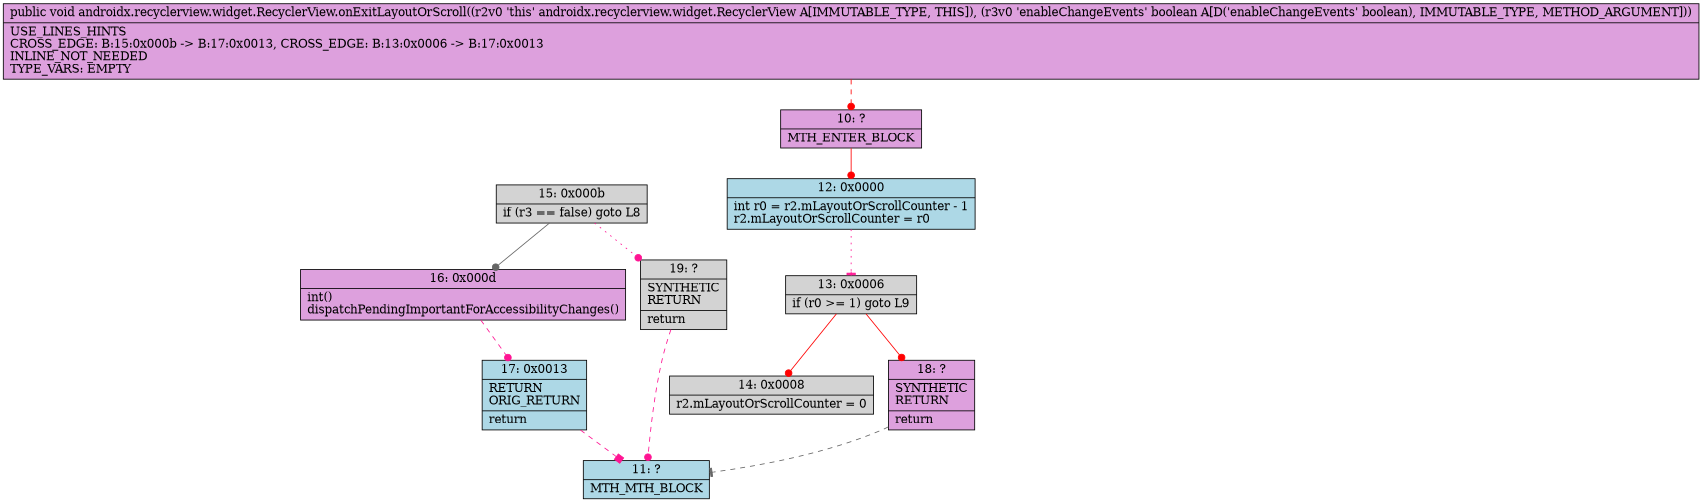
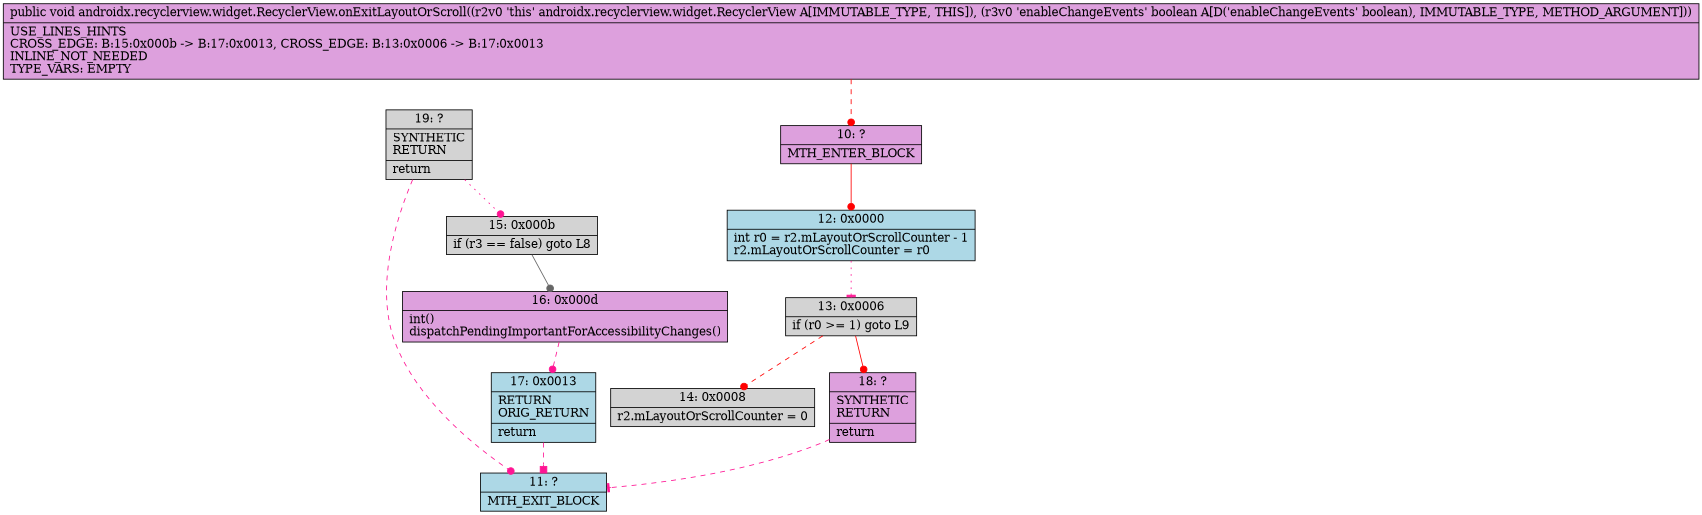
edge "15: 0x000b" -> "19: ?": reversed
edge "13: 0x0006" -> "14: 0x0008": style solid -> dashed
edge "18: ?" -> "11: ?": color gray40 -> deeppink
node "11: ?": text "MTH_MTH_BLOCK" -> "MTH_EXIT_BLOCK"
